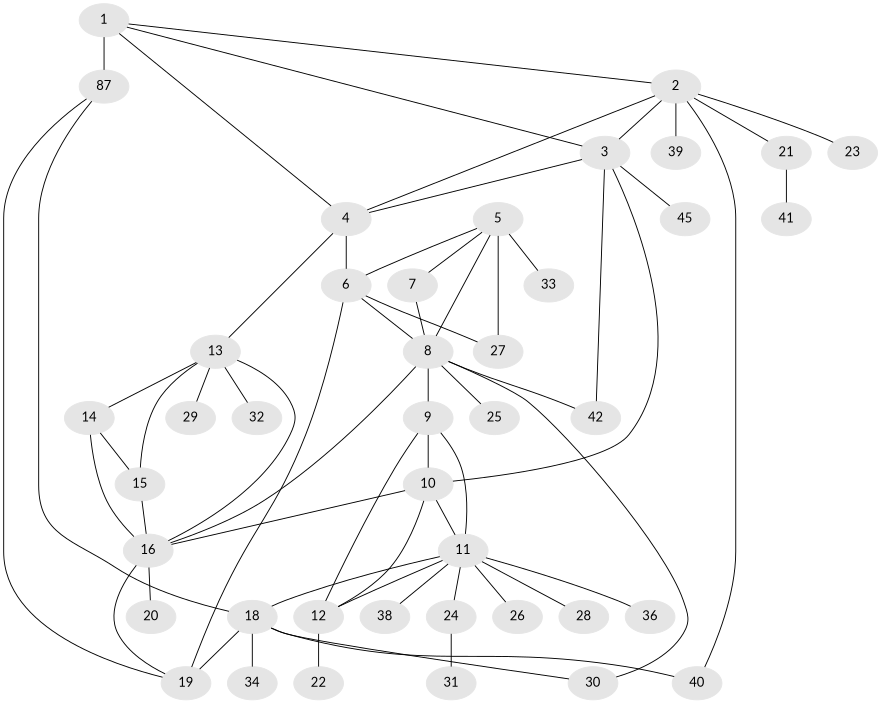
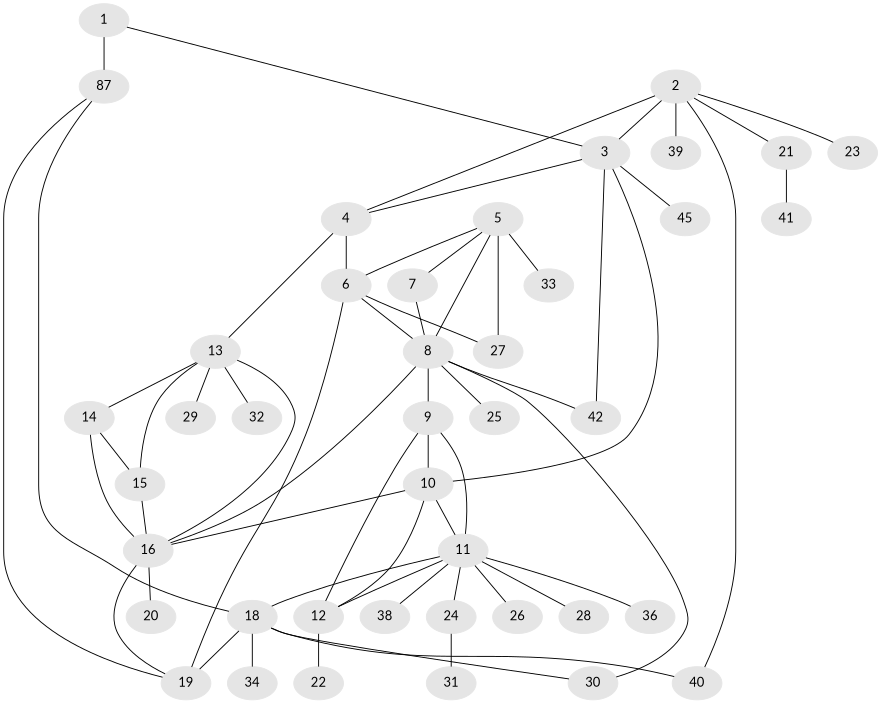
edge "1" -- "2": removed
edge "1" -- "4": removed
